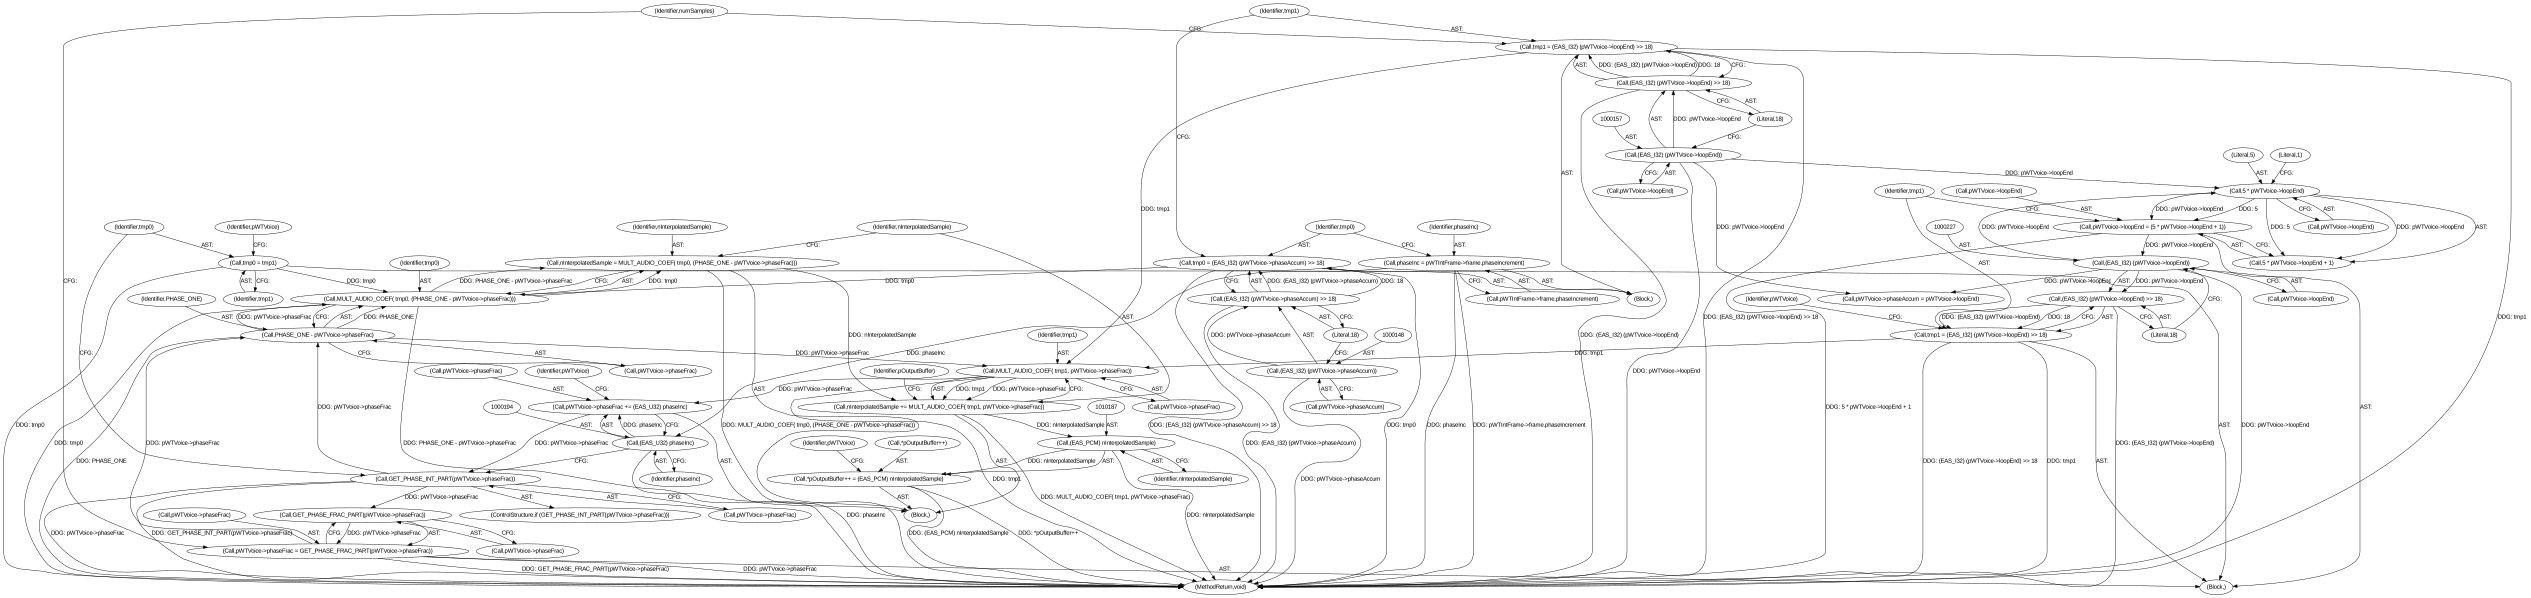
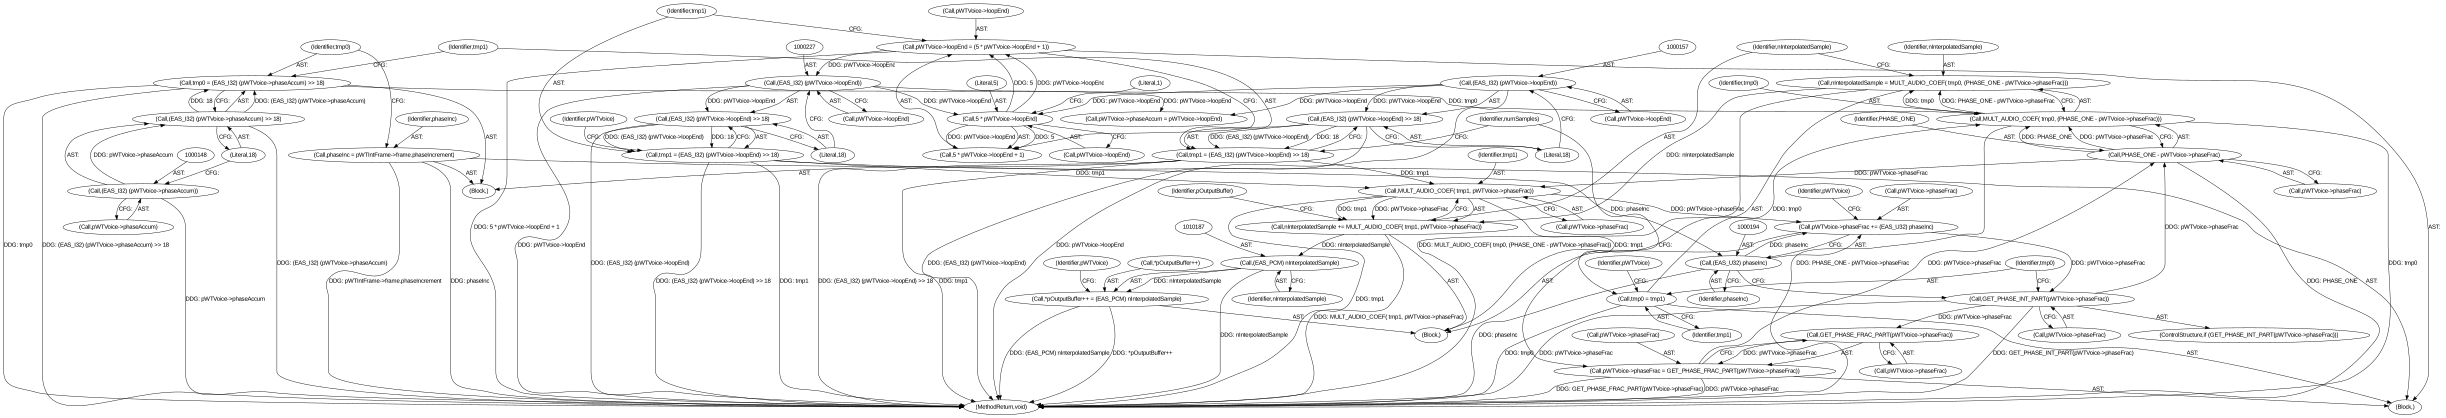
edge "(Call,MULT_AUDIO_COEF( tmp1, pWTVoice->phaseFrac))" -> "(Call,tmp0 = tmp1)": added, label "DDG: tmp1"
node "(Call,pWTIntFrame->frame.phaseIncrement)": removed
